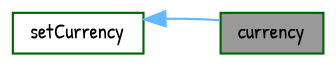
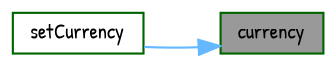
edge "currency" -> "setCurrency": reversed
